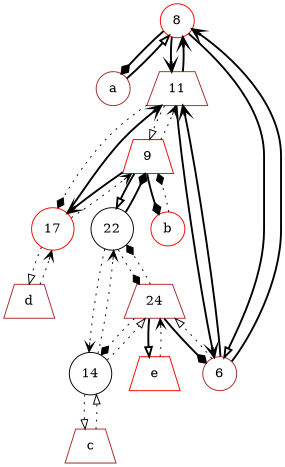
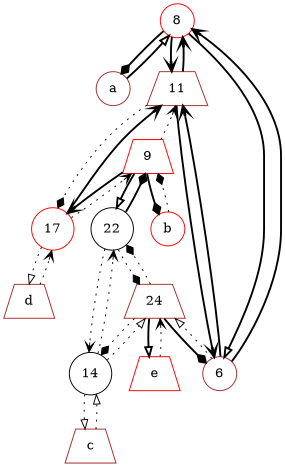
edge "11" -> "9": removed
